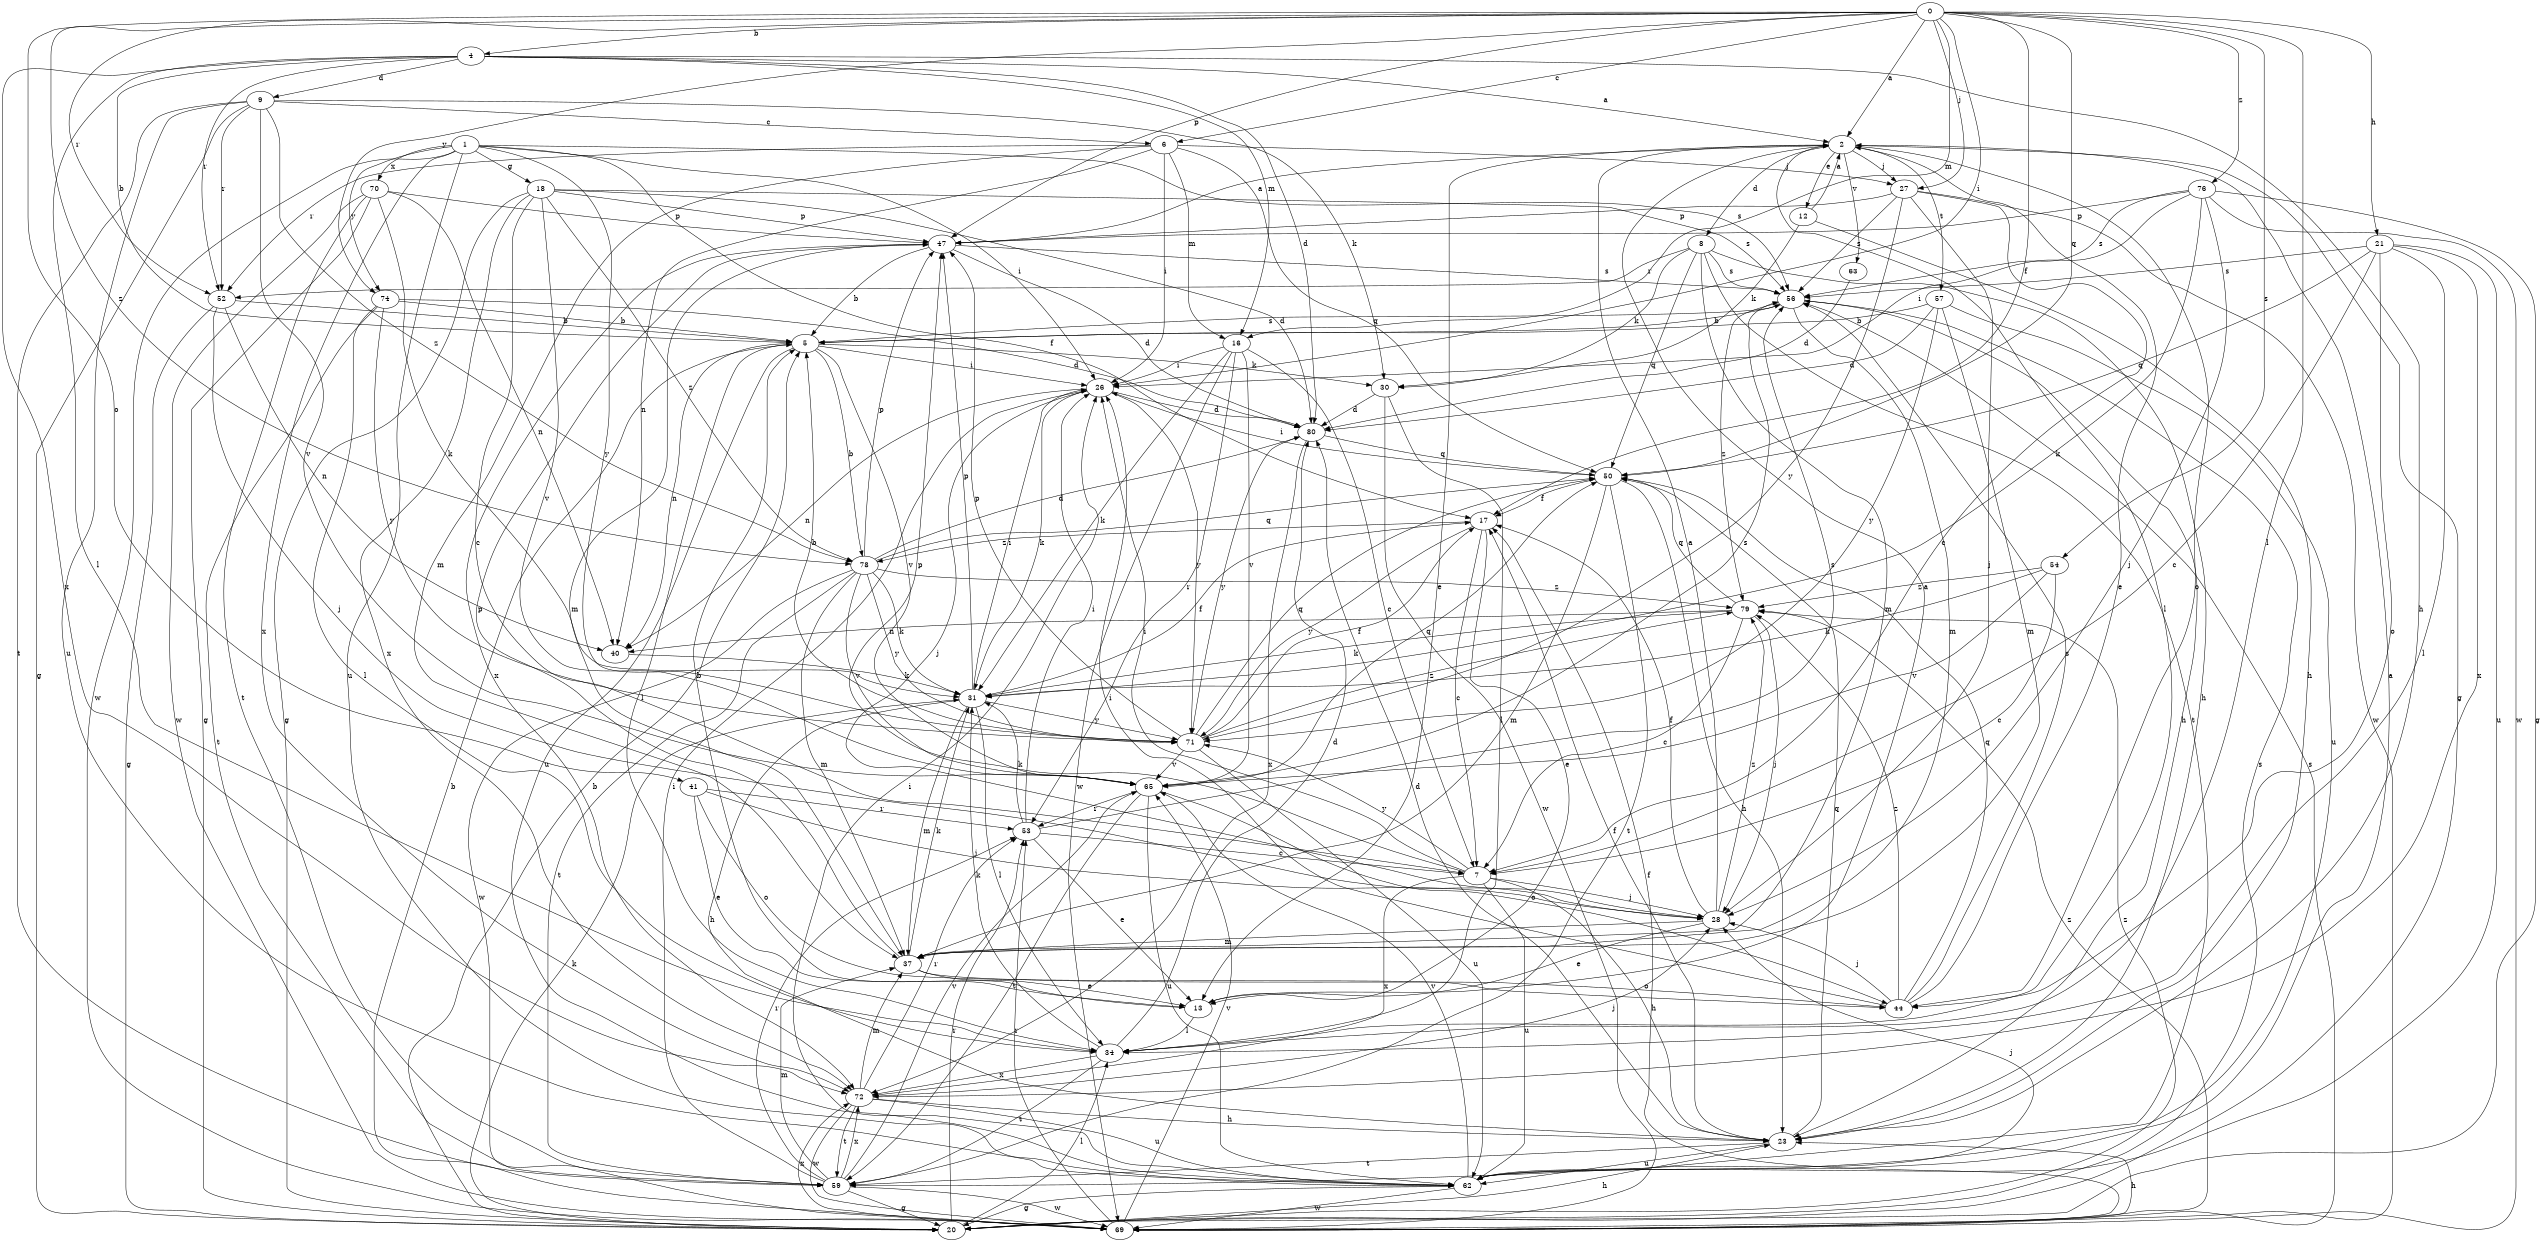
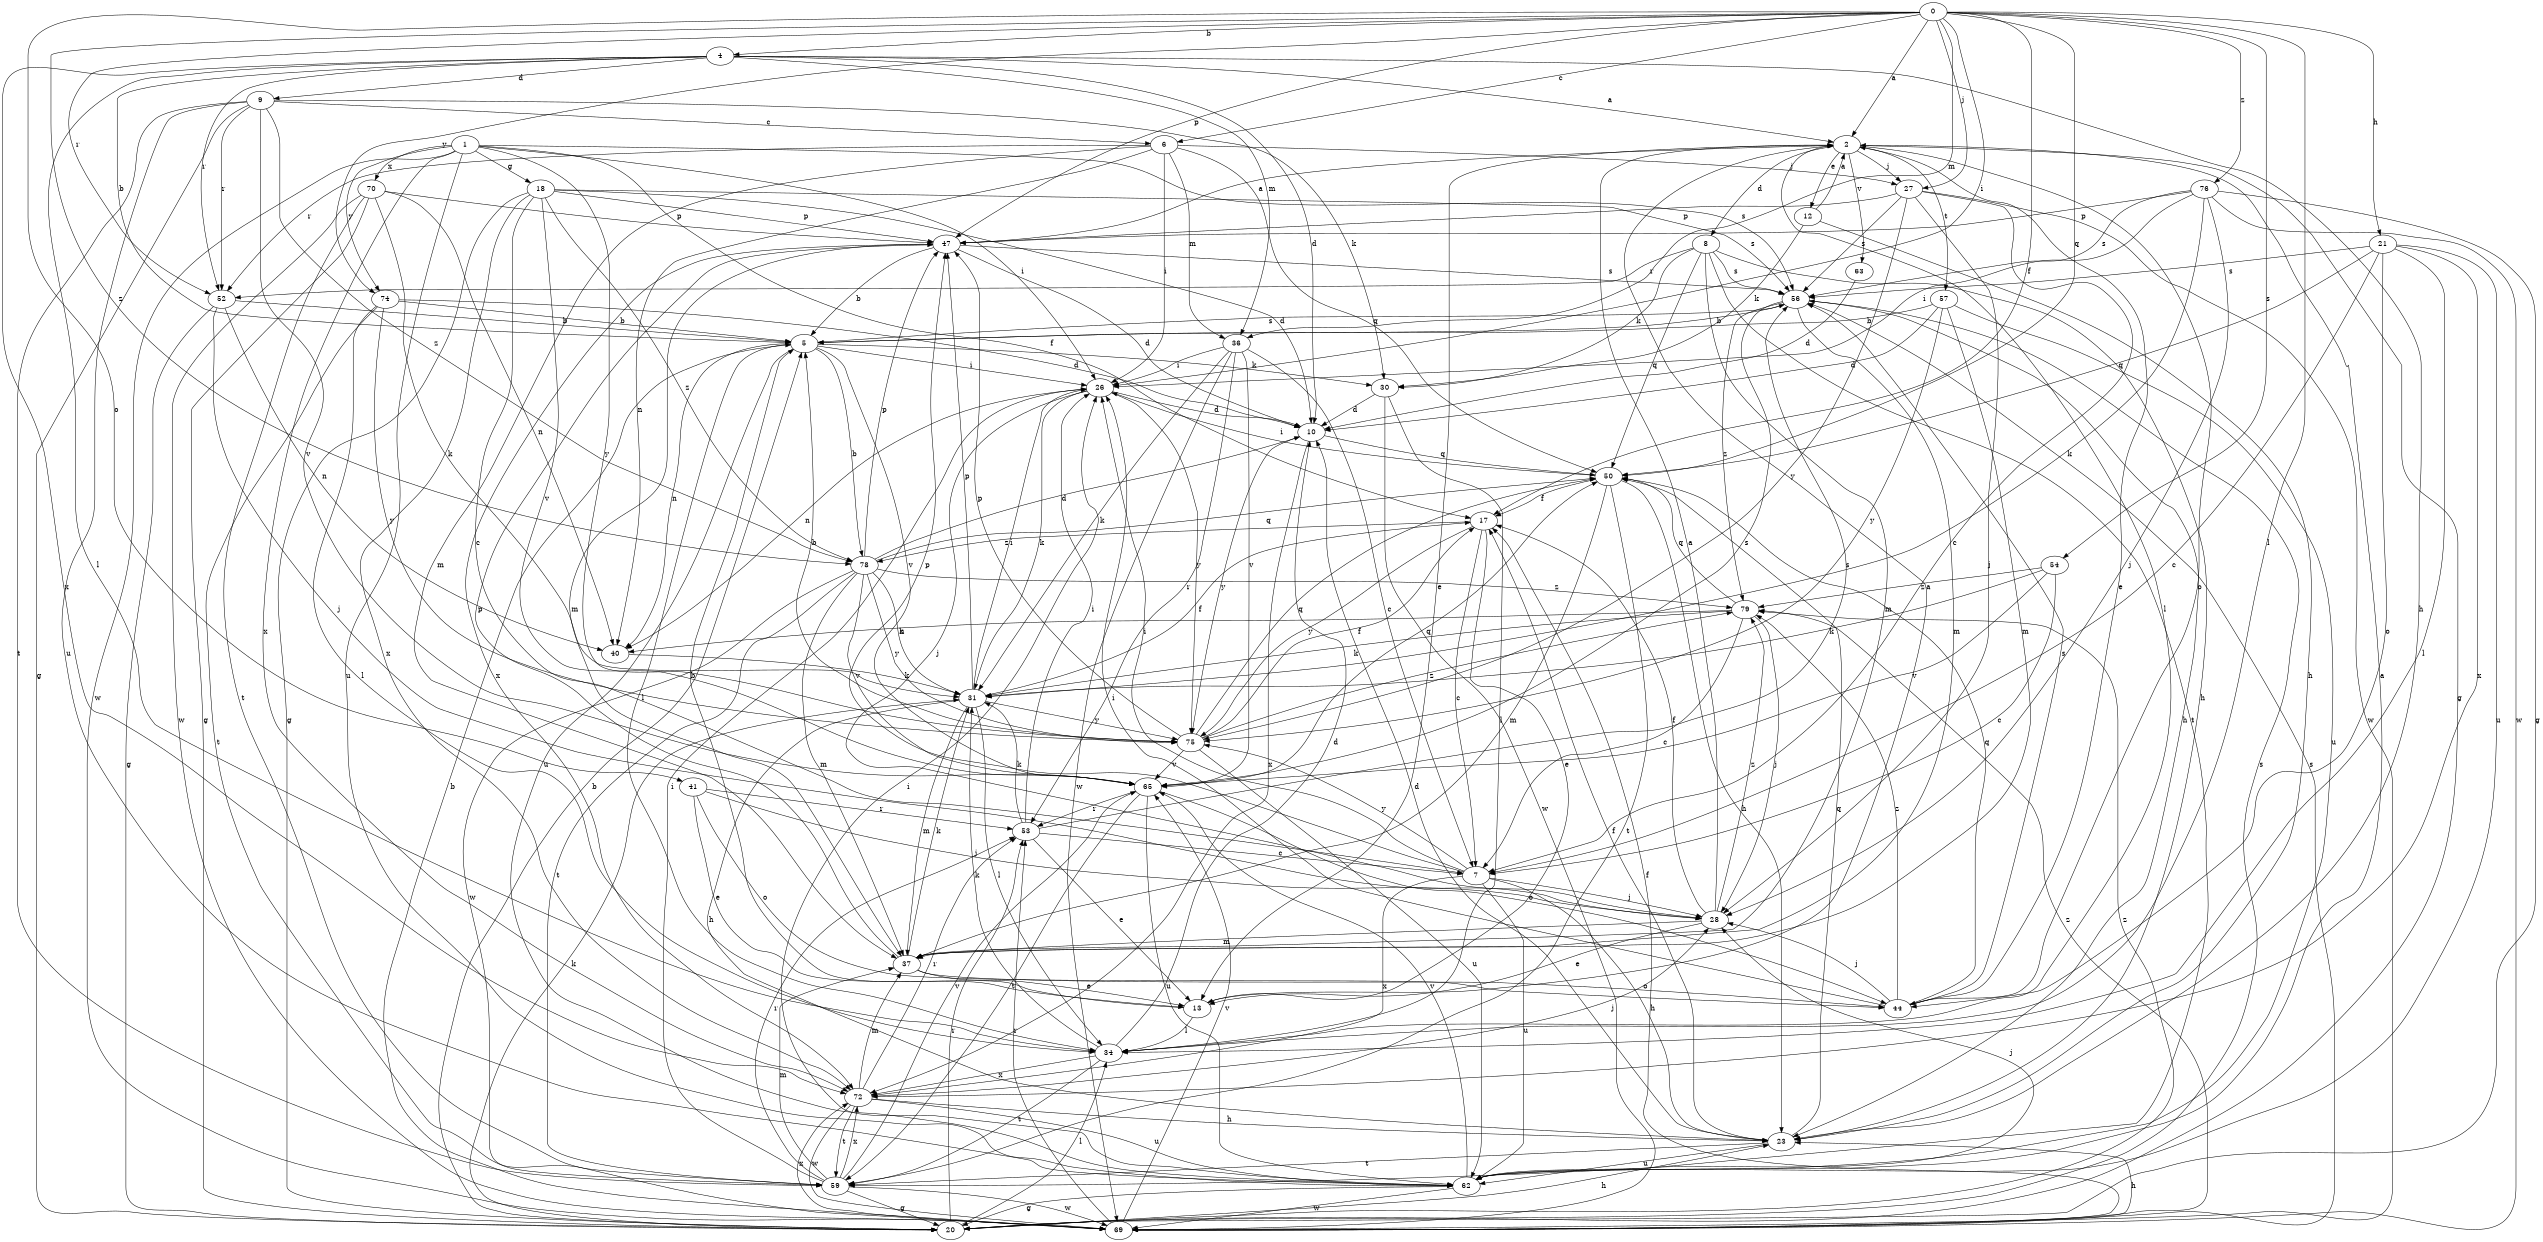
node "16": label "16" -> "36"
node "80": label "80" -> "10"
edge "65" -> "56": reversed
node "71": label "71" -> "75"
